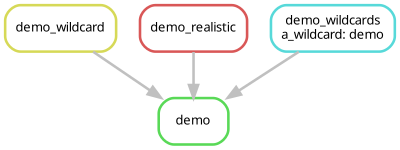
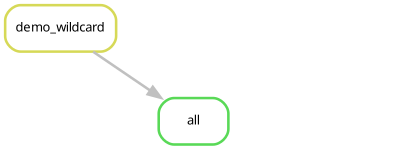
node "demo_realistic": removed
node "demo_wildcards a_wildcard: demo": removed
node "demo": label "demo" -> "all"
